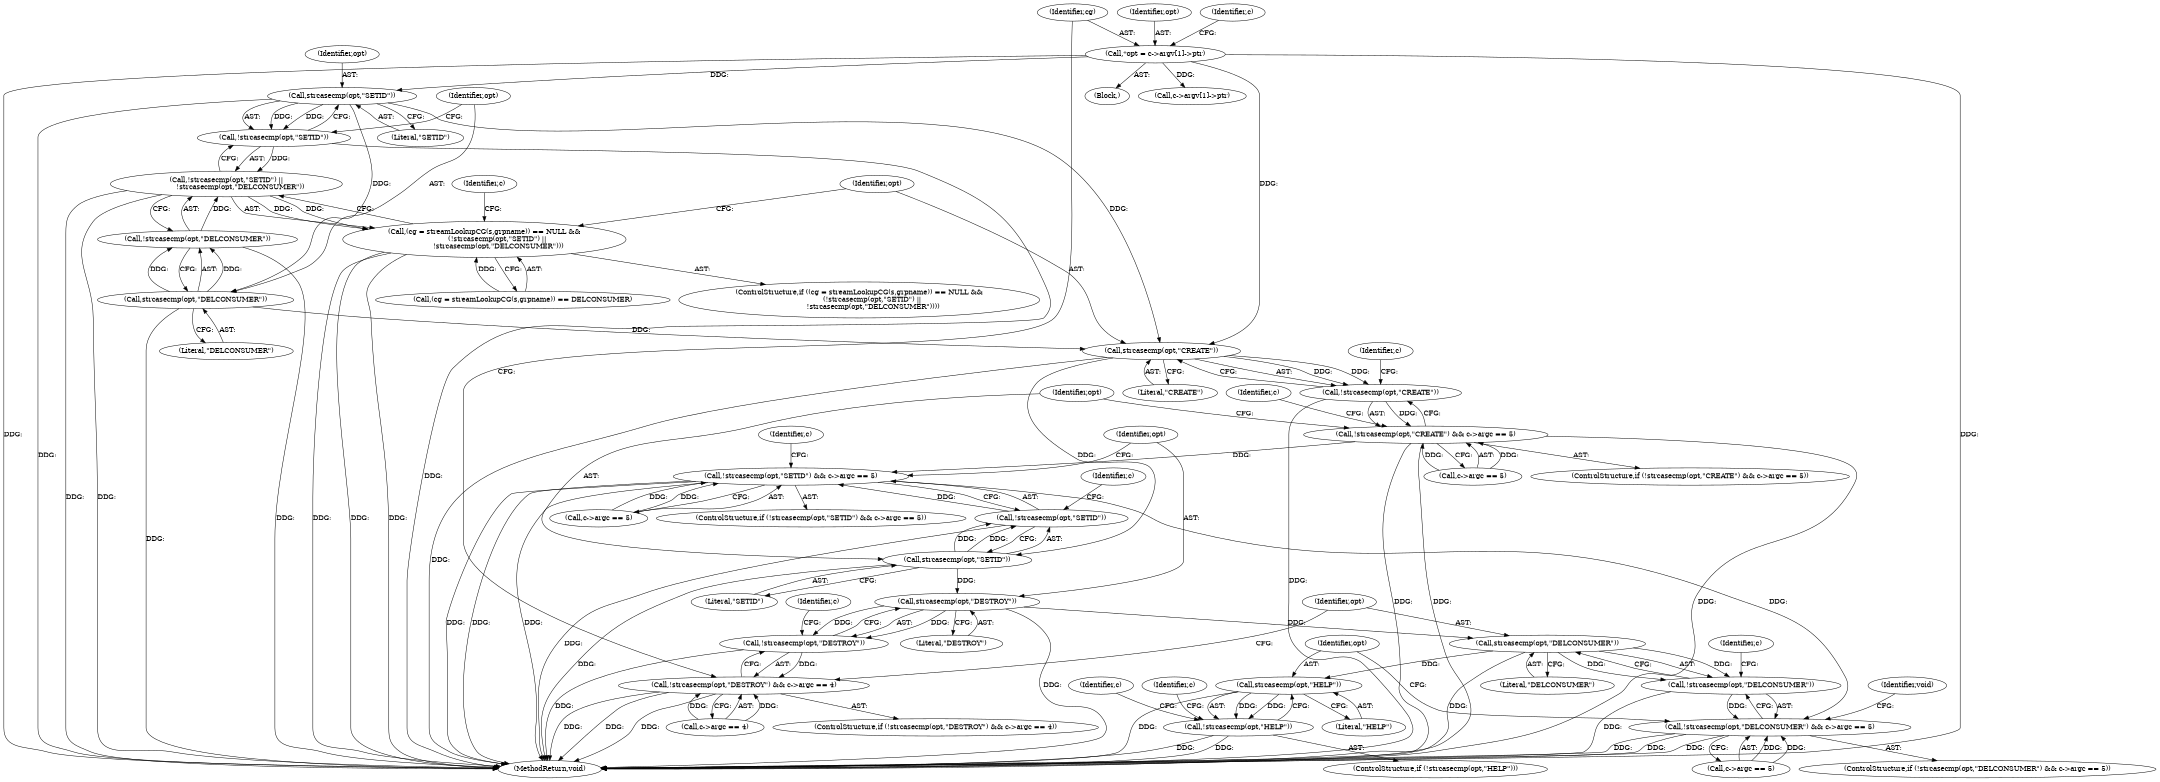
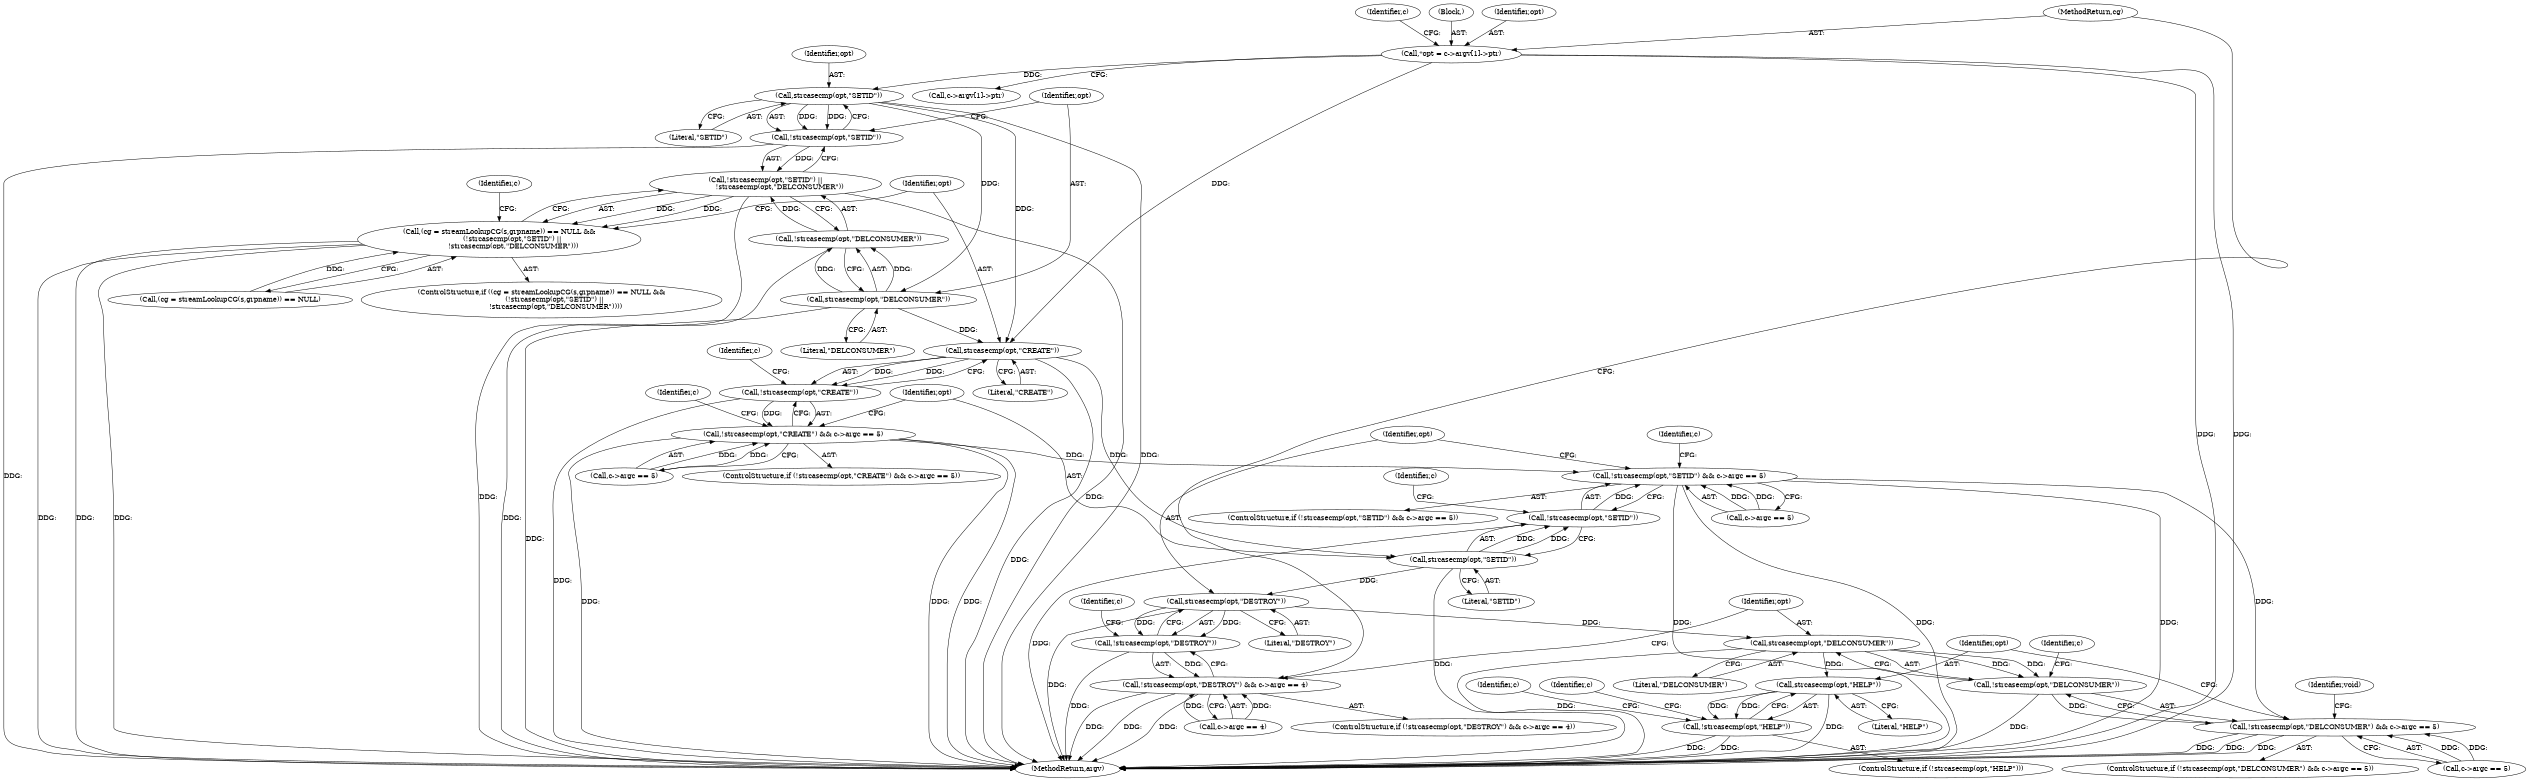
node "(Identifier,cg)": label "(Identifier,cg)" -> "(MethodReturn,cg)"
edge "(Call,*opt = c->argv[1]->ptr)" -> "(Block,)": reversed
edge "(Call,*opt = c->argv[1]->ptr)" -> "(Call,c->argv[1]->ptr)": label "DDG: " -> "CFG: "
node "(Call,(cg = streamLookupCG(s,grpname)) == DELCONSUMER)": label "(Call,(cg = streamLookupCG(s,grpname)) == DELCONSUMER)" -> "(Call,(cg = streamLookupCG(s,grpname)) == NULL)"
node "(MethodReturn,void)": label "(MethodReturn,void)" -> "(MethodReturn,argv)"
